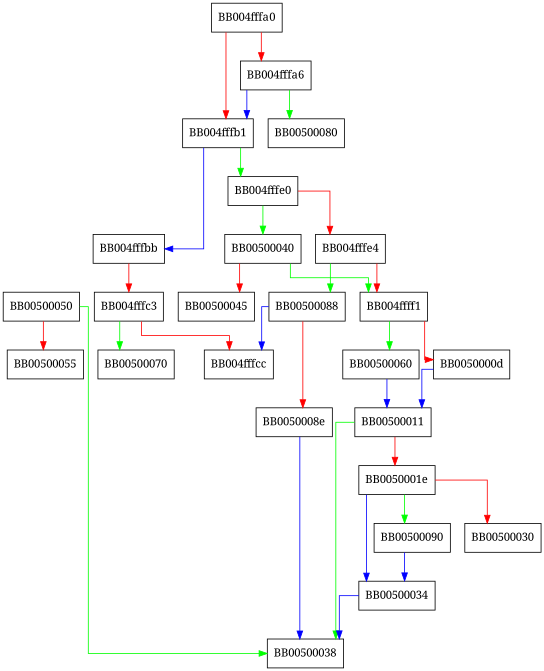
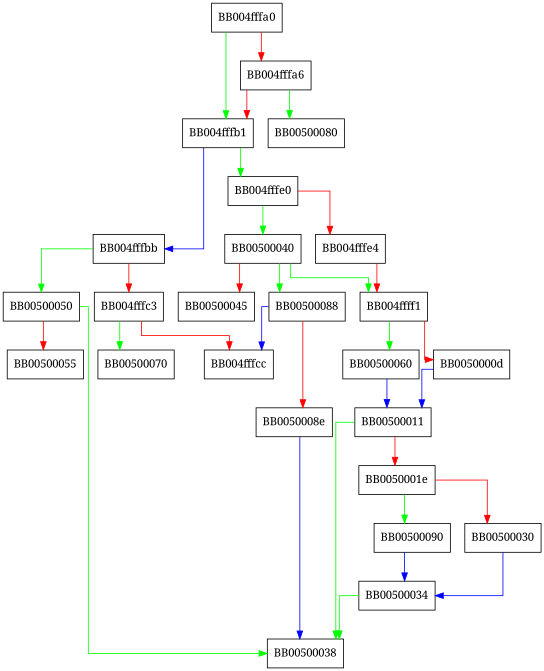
edge "BB004fffa0" -> "BB004fffb1": color red -> green
edge "BB004fffa6" -> "BB004fffb1": color blue -> red
edge "BB004fffbb" -> "BB00500050": added
edge "BB004fffe4" -> "BB00500088": now "BB00500040" -> "BB00500088"
edge "BB0050001e" -> "BB00500034": now "BB00500030" -> "BB00500034"
edge "BB00500034" -> "BB00500038": color blue -> green
